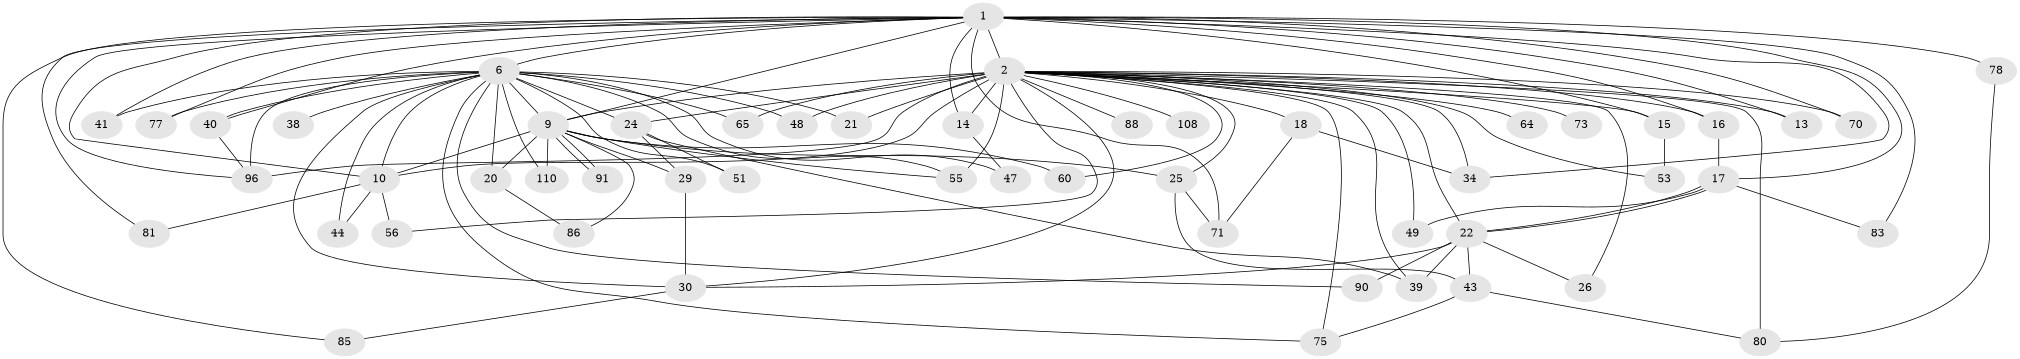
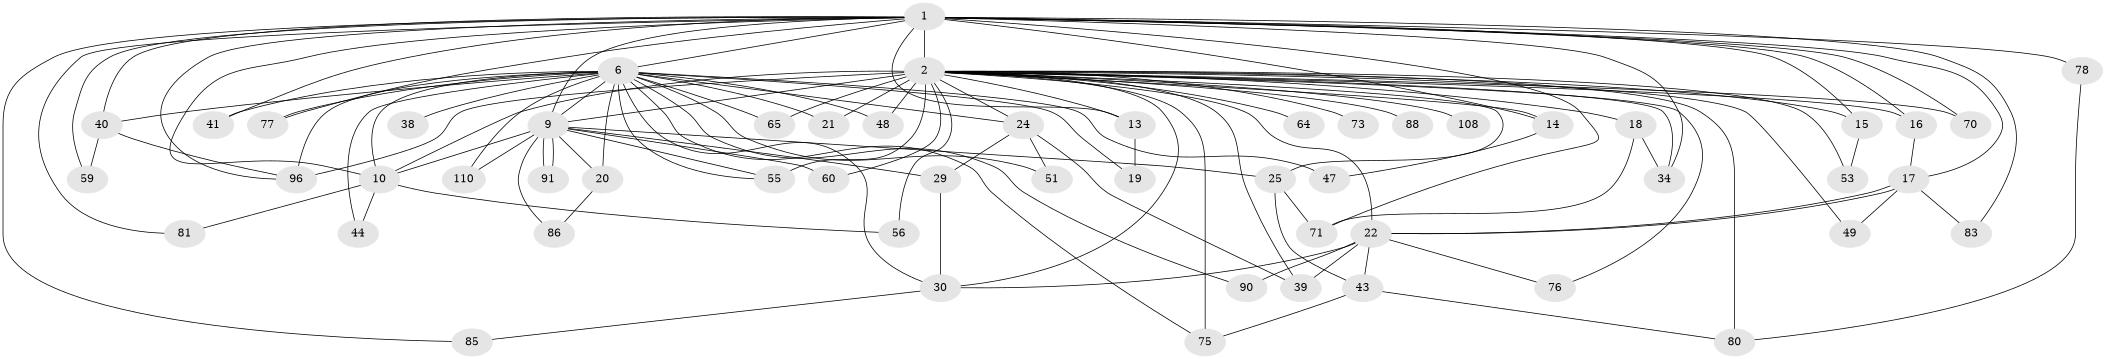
node "59": added
node "19": added
node "26": label "26" -> "76"
